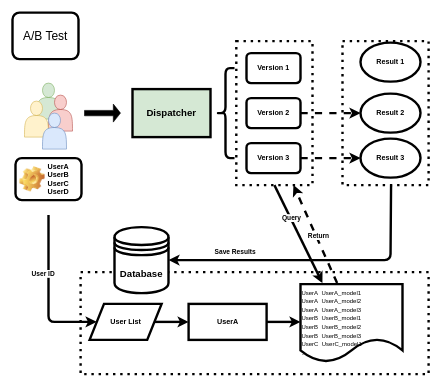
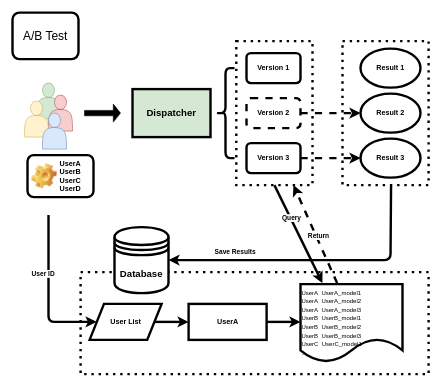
node "Result 1": moved (390, 62) -> (390, 68)
node "Version 2": style solid -> dashed
node "UserA UserB UserC UserD": moved (48, 179) -> (60, 176)
